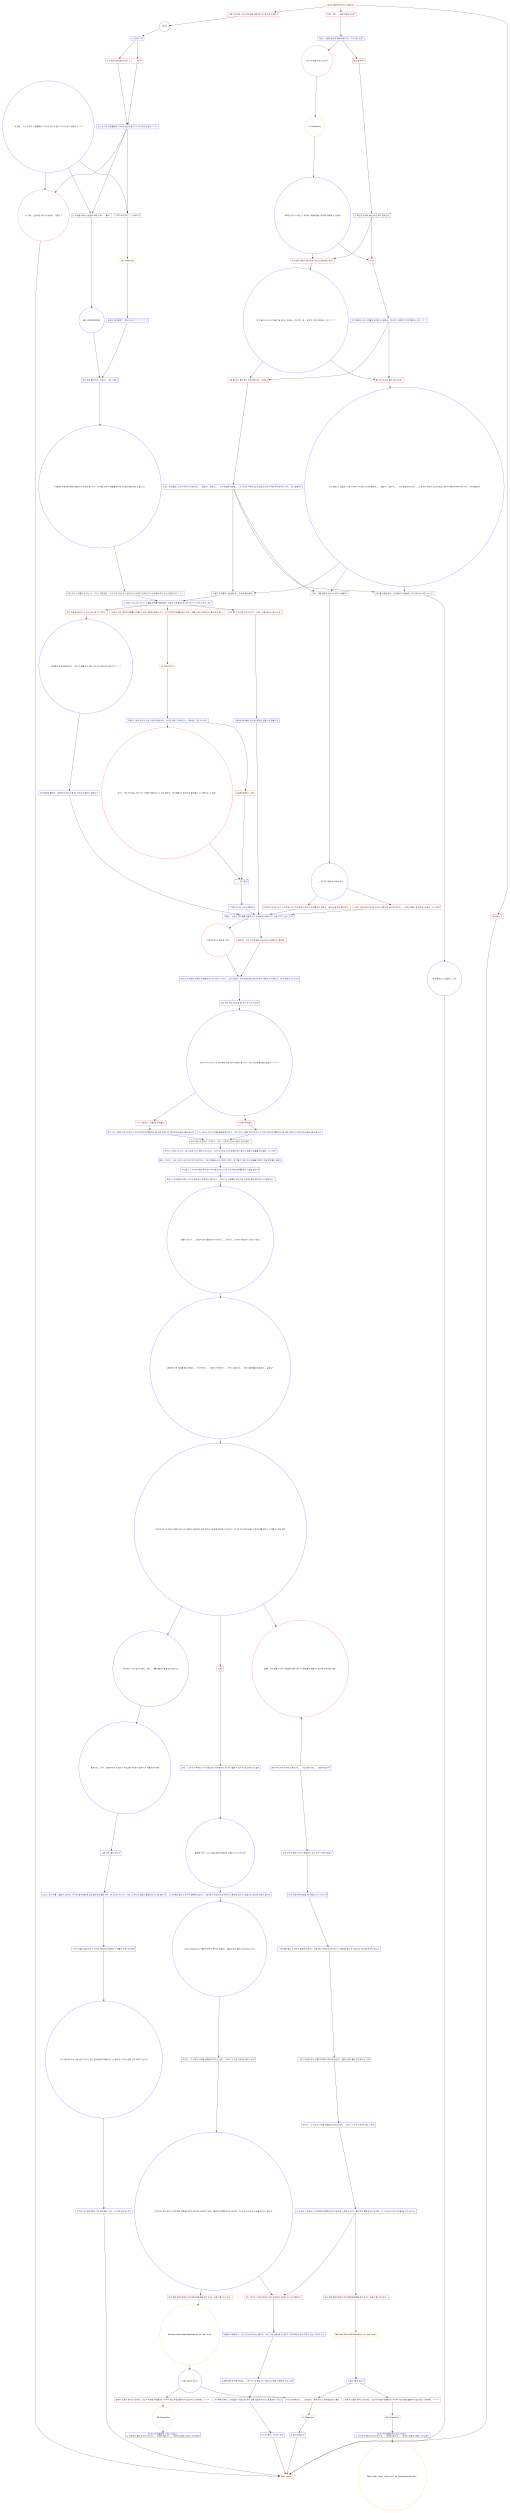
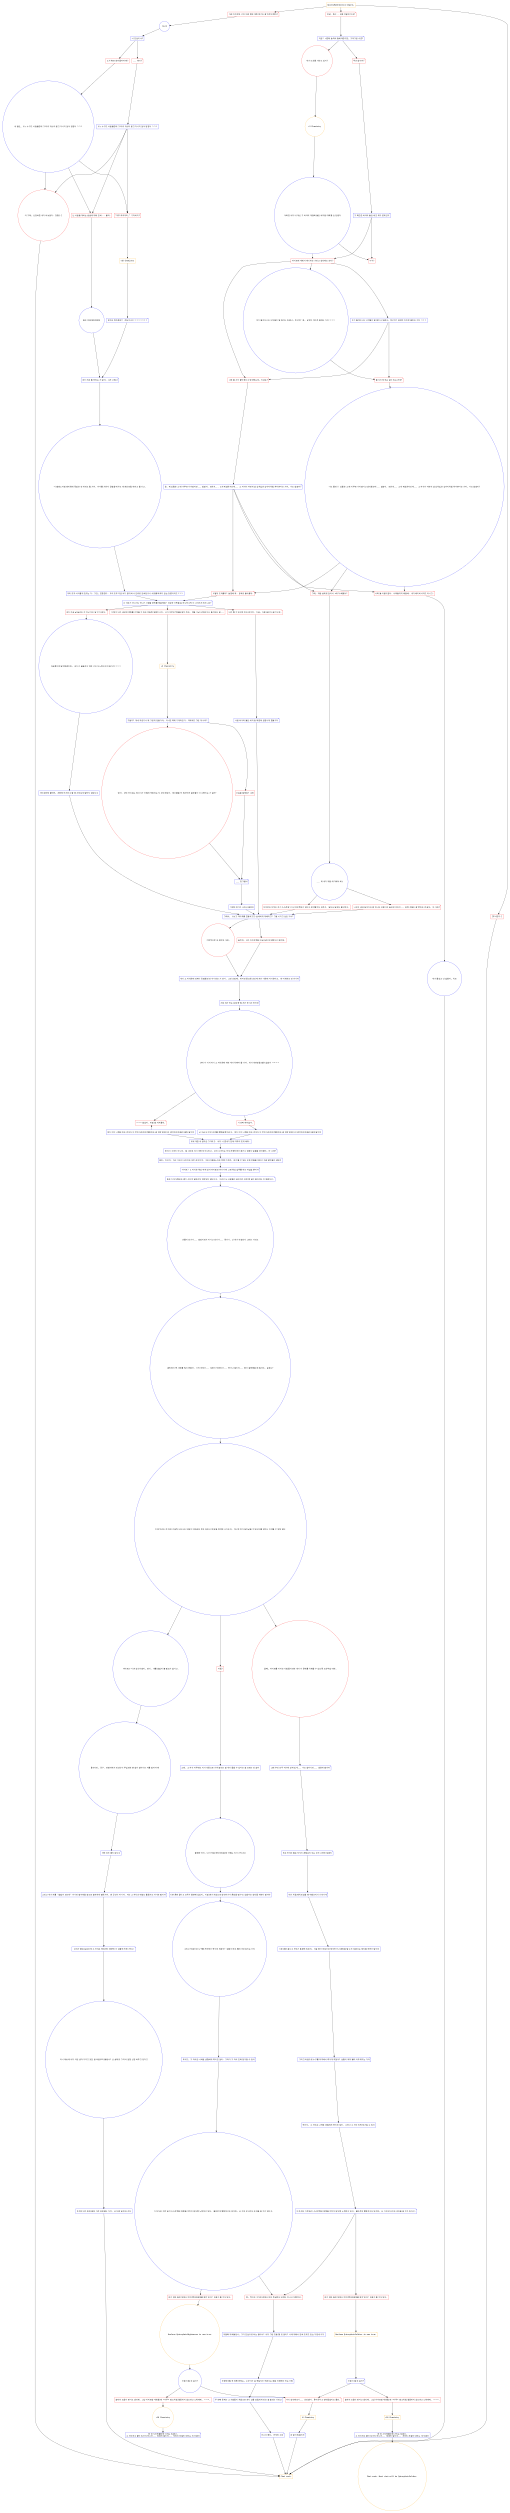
edge "그거 No로 받아들여야 해?" -> "어느 누구도 사람들한테 그 따위 개소리 묻고 다니지 않아 멍청아 ㅋㅋㅋ": now "그거 No로 받아들여야 해?" -> "내 말은, 어느 누구도 사람들한테 그 따위 개소리 묻고 다니지 않아 멍청아 ㅋㅋㅋ"
edge "누구?" -> "여기 돌아다니는 녀석들이 몇 명이나 있겠냐, 친구야? 당연히 아미르 말하는 거지 ㅋㅋㅋ": now "아미르에 대해서 얘기하는 거라고 생각해도 되지?" -> "여기 돌아다니는 녀석들이 몇 명이나 있겠냐, 친구야? 당연히 아미르 말하는 거지 ㅋㅋㅋ"
edge "여기 돌아다니는 녀석들이 몇 명이나 있겠냐, 친구야? 응, 당연히 아미르 말하는 거지 ㅋㅋㅋ" -> "너희 둘 사이 좋아졌다고 생각했는데, 지금은?": now "아미르에 대해서 얘기하는 거라고 생각해도 되지?" -> "너희 둘 사이 좋아졌다고 생각했는데, 지금은?"
edge "ㅋㅋㅋ 알았어. 비밀 잘 지켜줄게." -> "걔가 이미 나한테 하는 것보다 더 주의 산만하게 행동하는 걸 허락 받았다고 생각하게 만들지 말란 말이야": reversed
node "괴물이 되거나... 짐덩이되서 골칫덩이가 되거나... 죽거나. 난 걔가 걱정되서 그러는 거라고": label "괴물이 되거나... 짐덩이되서 골칫덩이가 되거나... 죽거나. 난 걔가 걱정되서 그러는 거라고" -> "괴물이 되거나... 짐덩이되서 아니고 되거나... 죽거나. 난 걔가 걱정되서 그러는 거라고"
edge "그래 우리 모두 여기에 갇혀 있네... 너도 알다시피... 영원히 말이야" -> "글쎄, 아미르를 아끼는 사람들이라면 걔가 이 문제를 극복할 수 있도록 도와주길 바래.": reversed
node "우리가 좋든 싫든간에 그 자식은 엔트라티 때문에 이 상황에 처한 아미르에": label "우리가 좋든 싫든간에 그 자식은 엔트라티 때문에 이 상황에 처한 아미르에" -> "우리가 좋든 싫든간에 그 자식은 엔트라티 때문에 이 상황에 처한 거라고"
